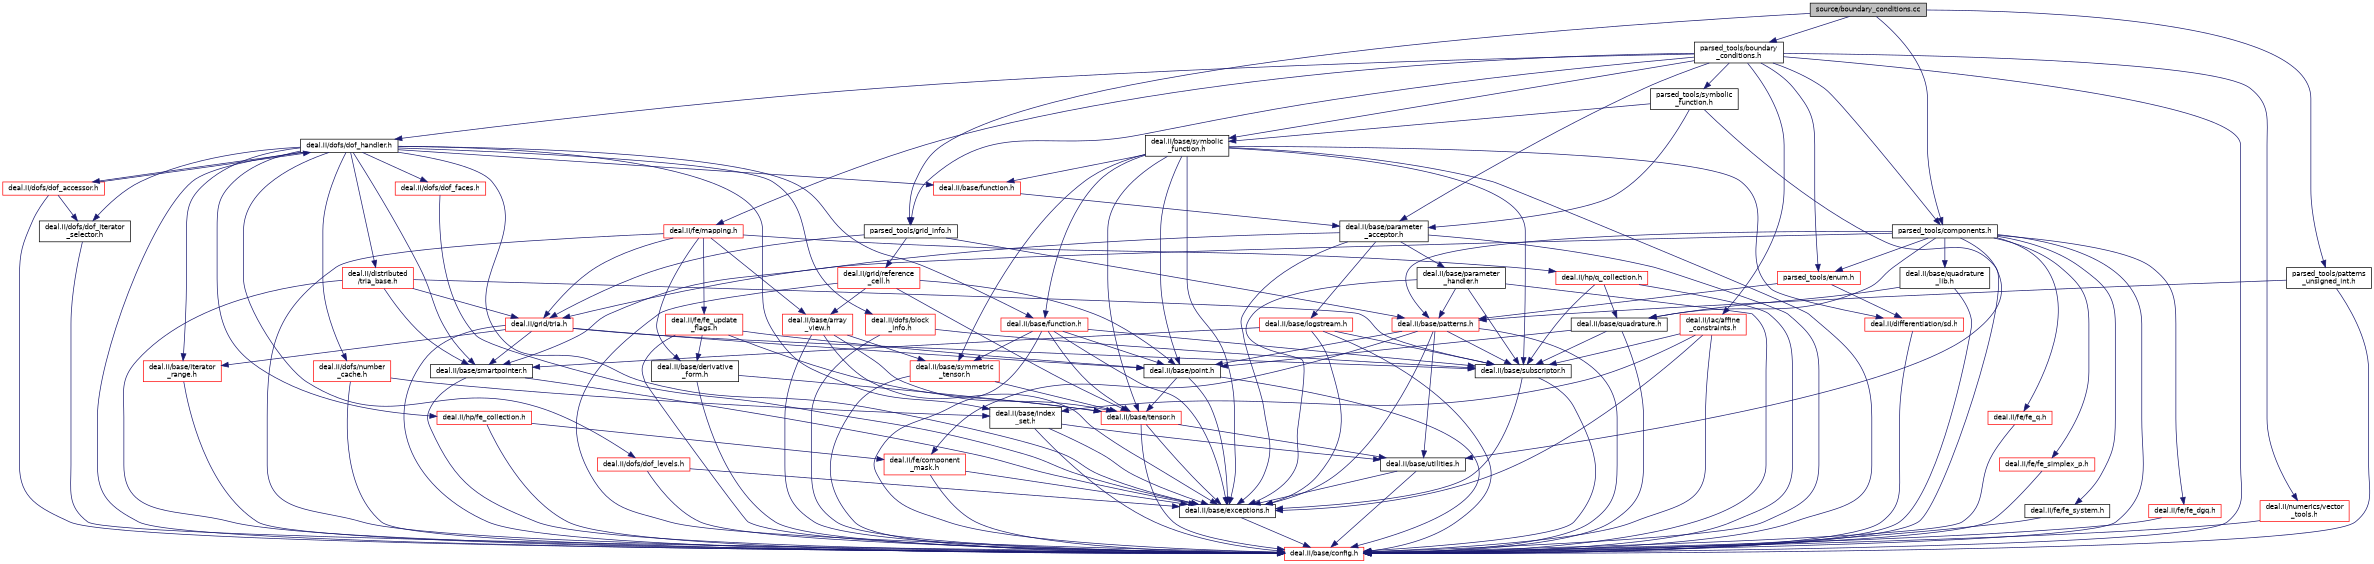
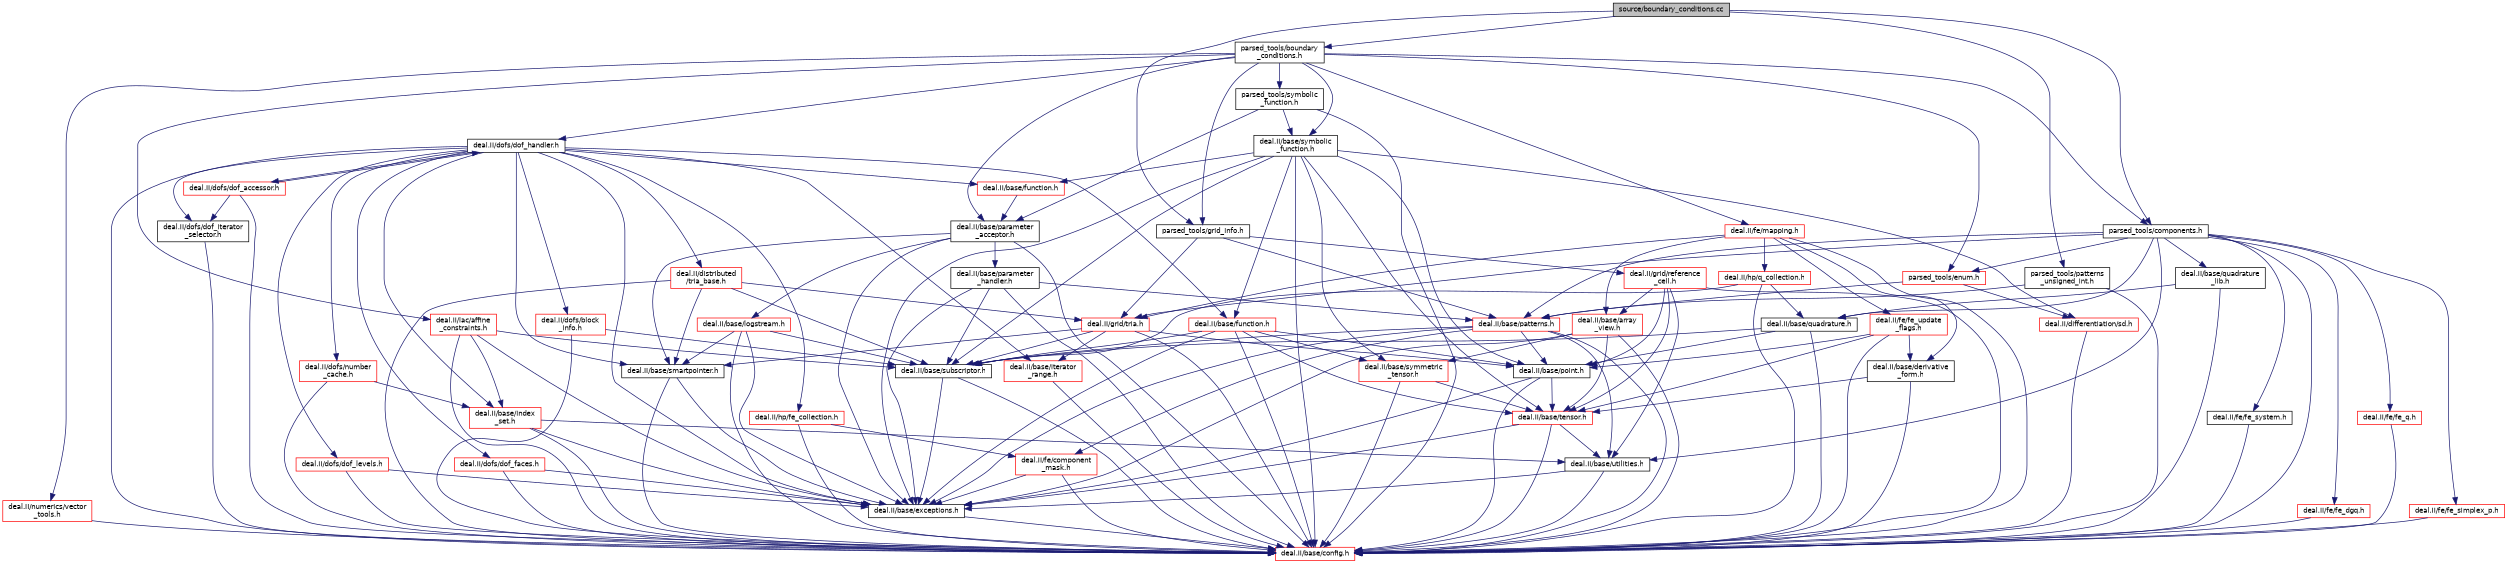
edge "deal.II/grid/reference _cell.h" -> "deal.II/base/utilities.h": added
node "deal.II/base/index _set.h": color black -> red
edge "parsed_tools/boundary _conditions.h" -> "deal.II/base/config.h": now "deal.II/dofs/dof_faces.h" -> "deal.II/base/config.h"
